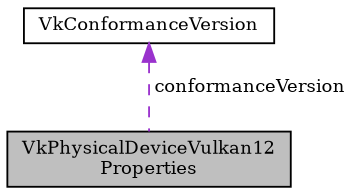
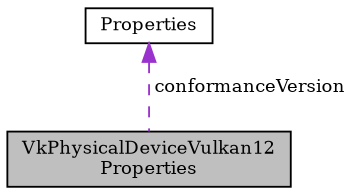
node "VkConformanceVersion": label "VkConformanceVersion" -> "Properties"
